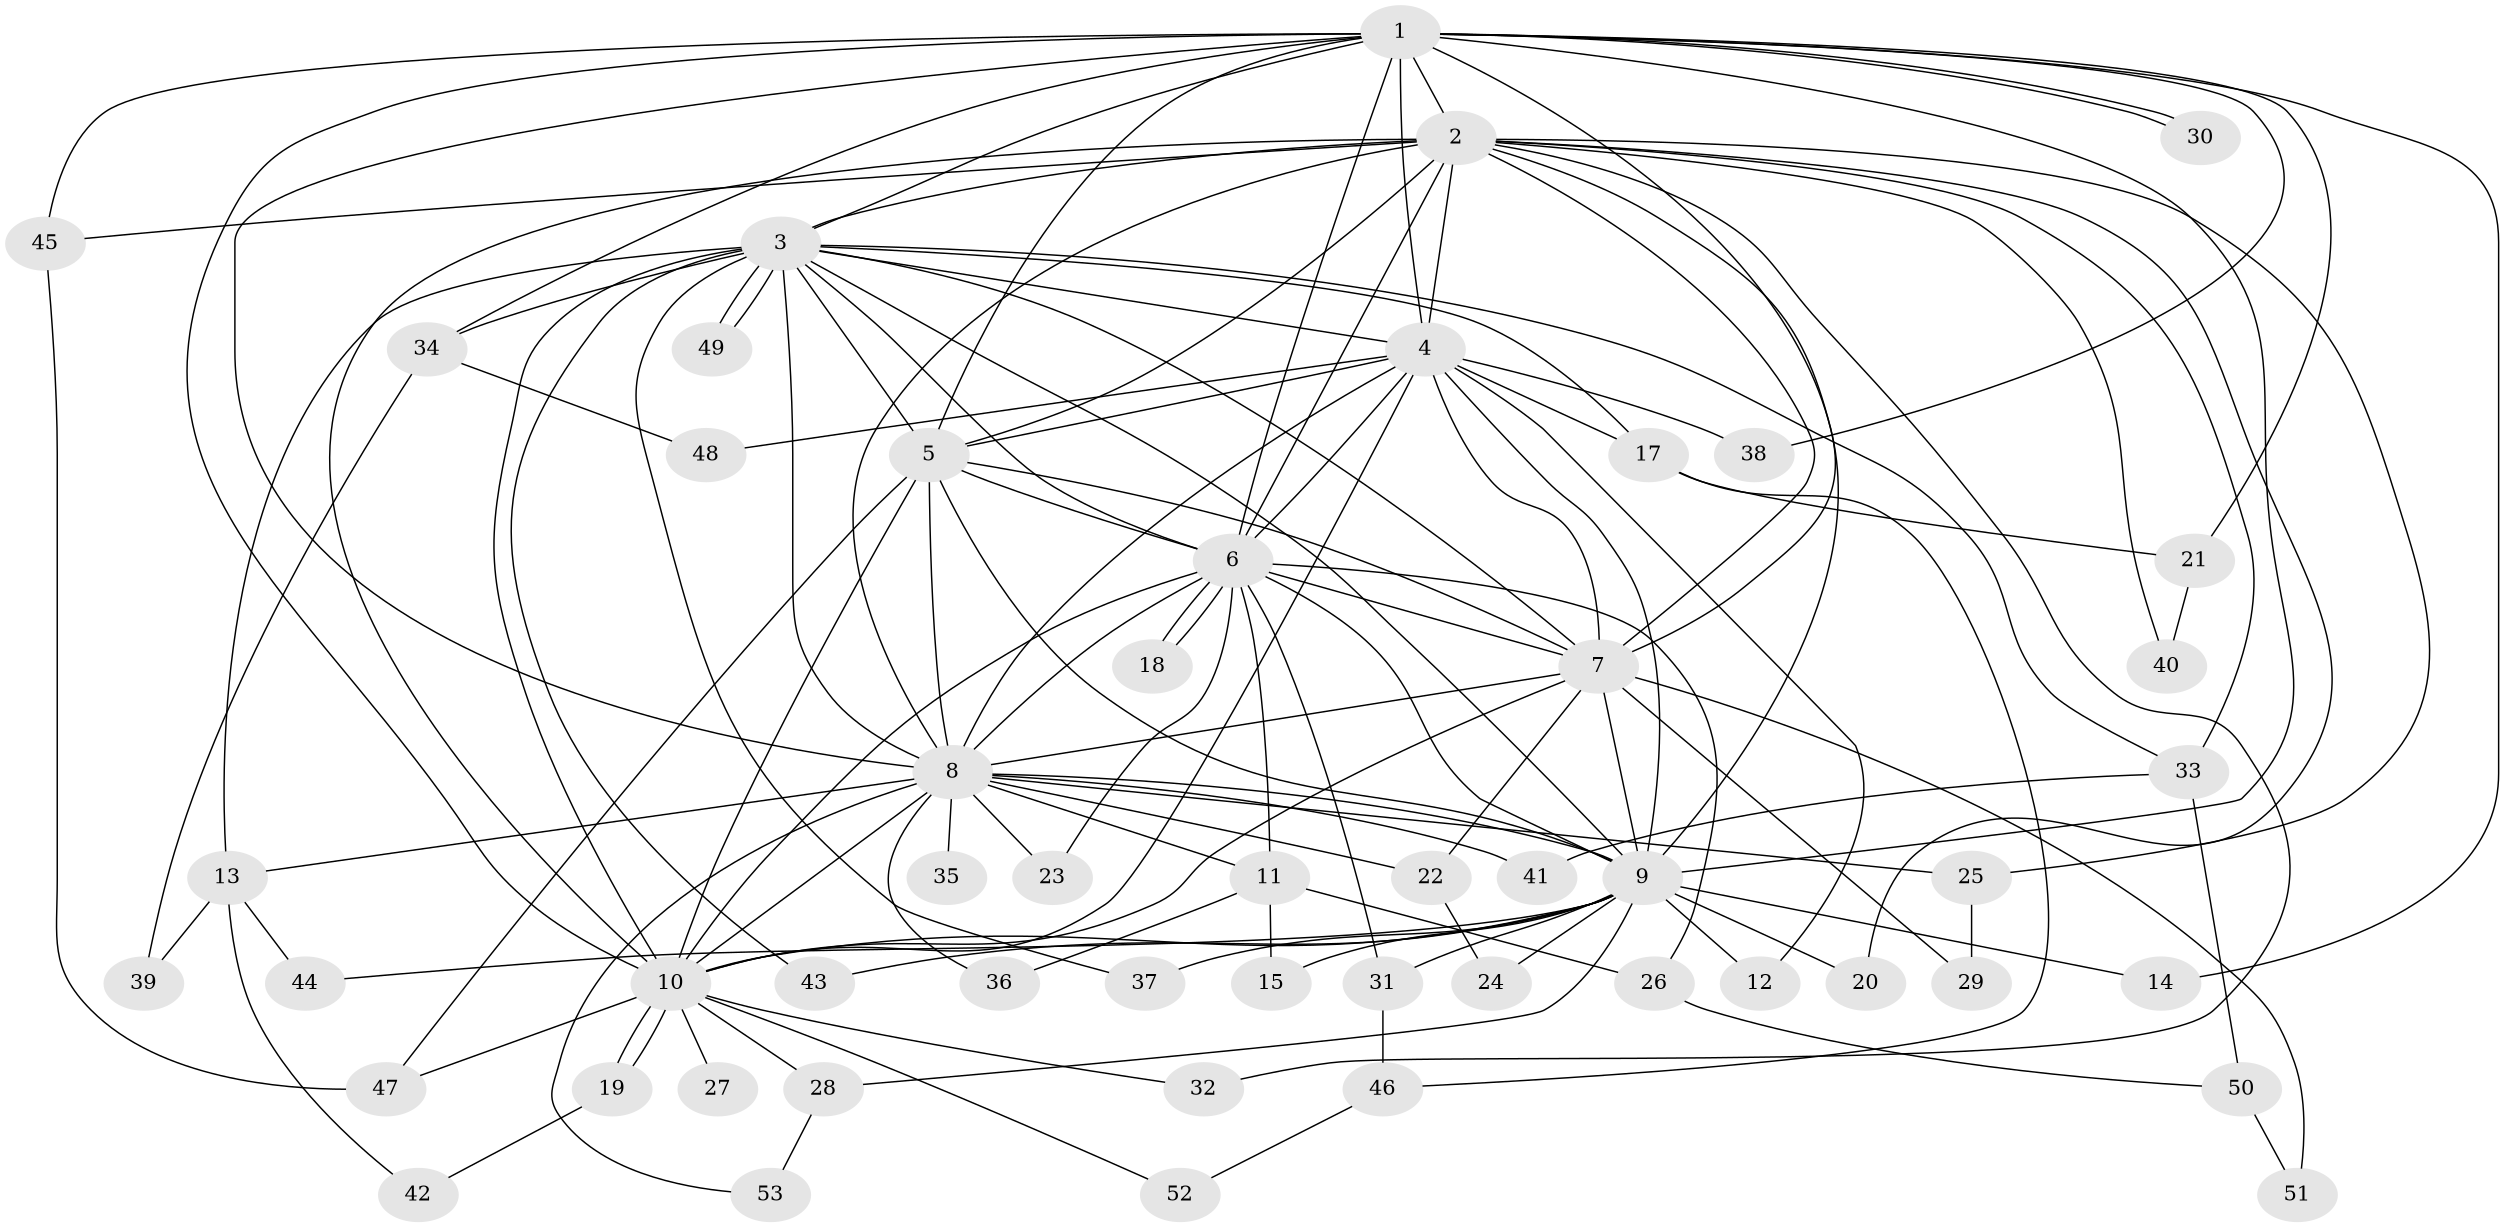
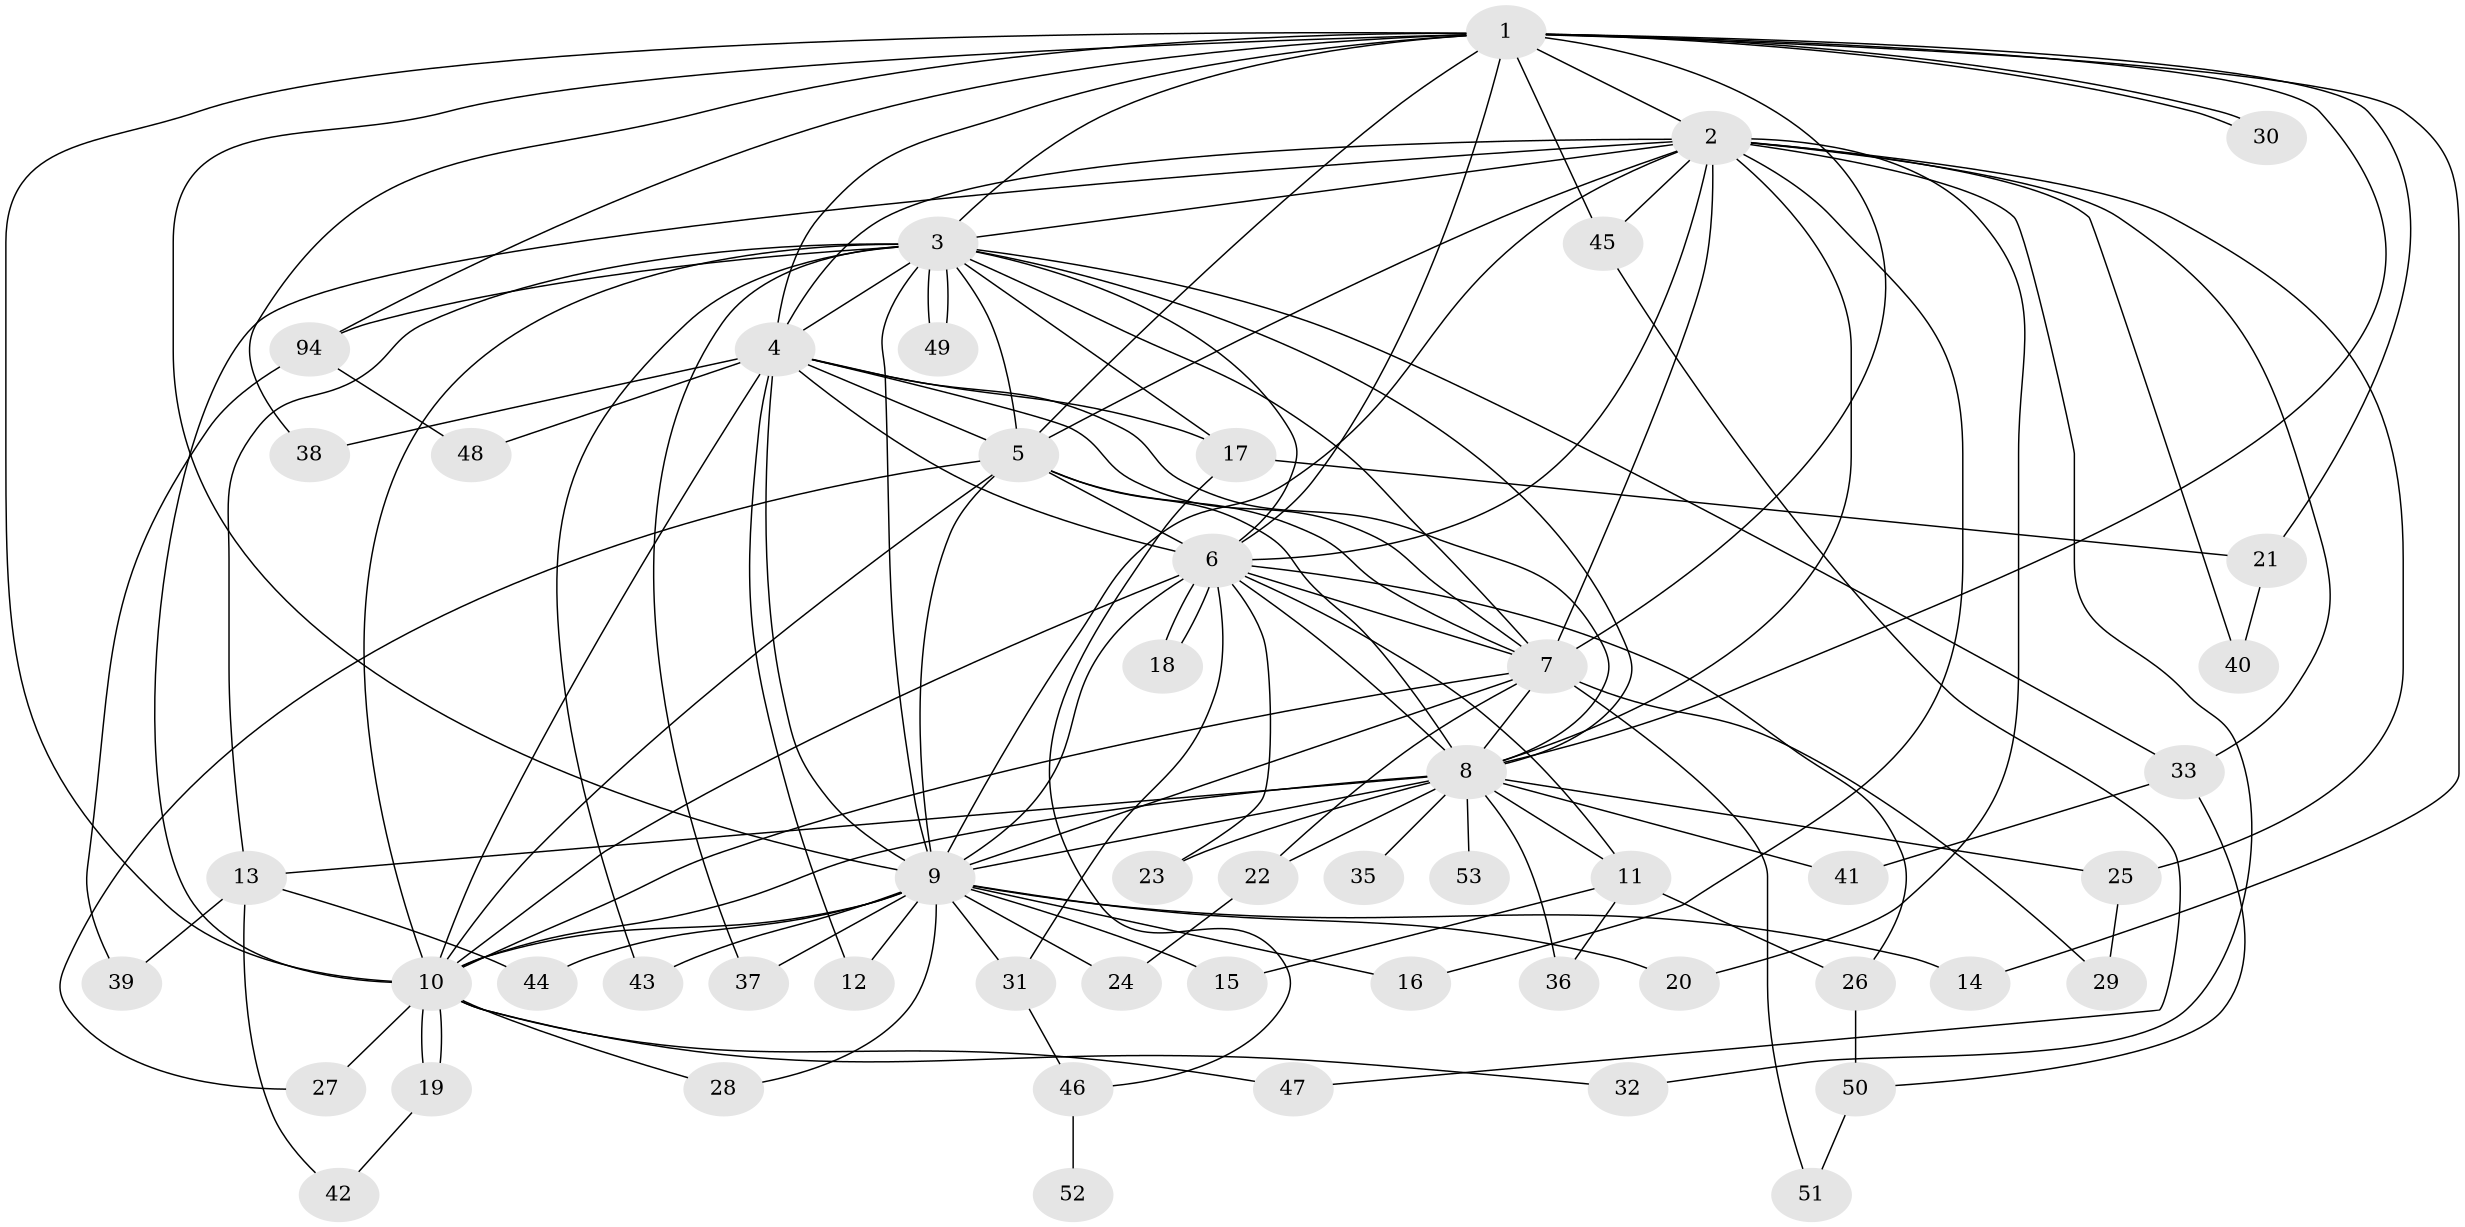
node "34": label "34" -> "94"
edge "5" -- "47": now "5" -- "27"
node "16": added
edge "10" -- "52": removed
edge "28" -- "53": removed
